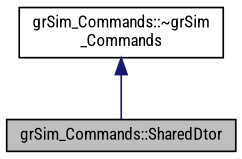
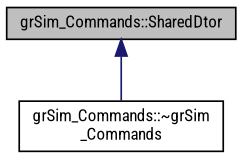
edge "grSim_Commands::SharedDtor" -> "grSim_Commands::~grSim _Commands": reversed
